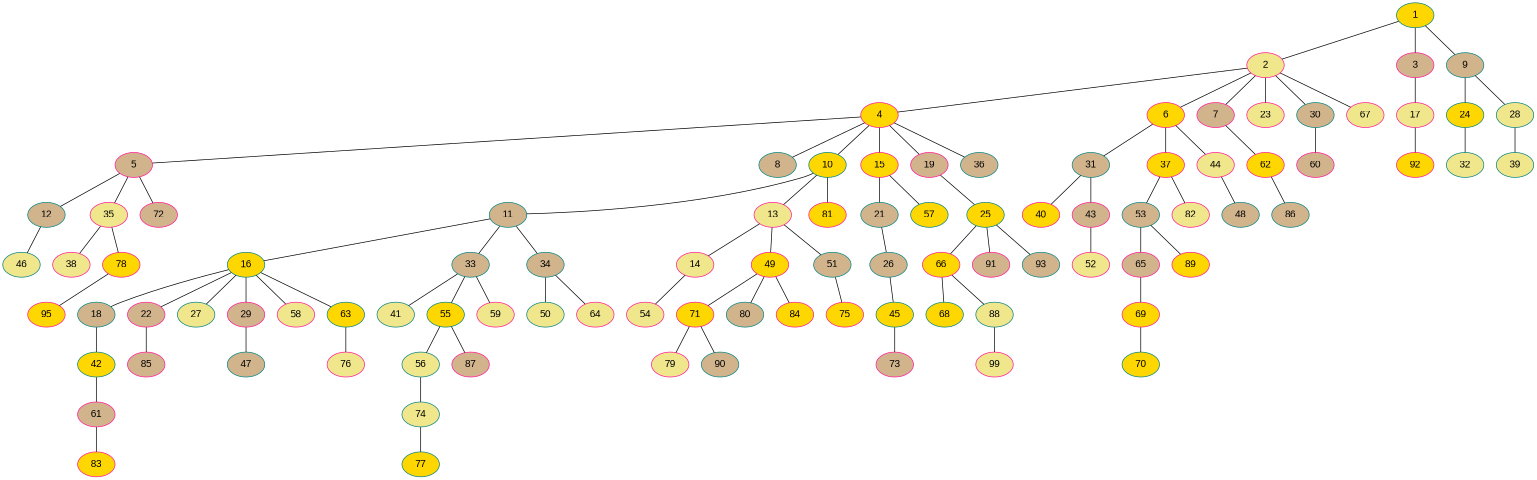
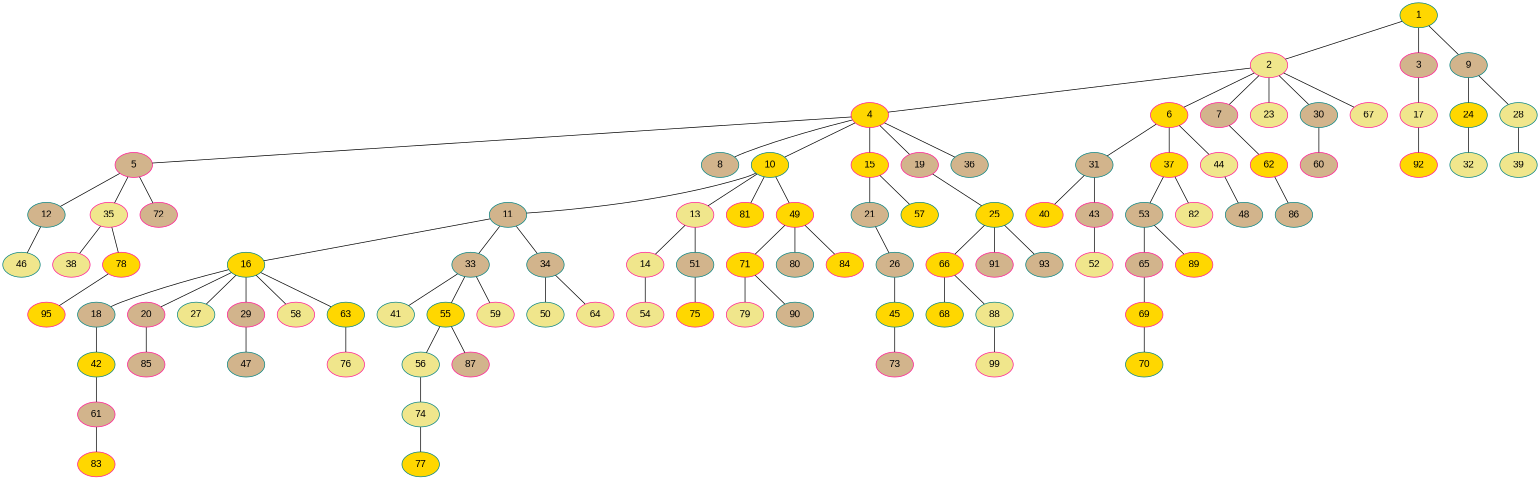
edge "13" -- "49": now "10" -- "49"
node "22": label "22" -> "20"
